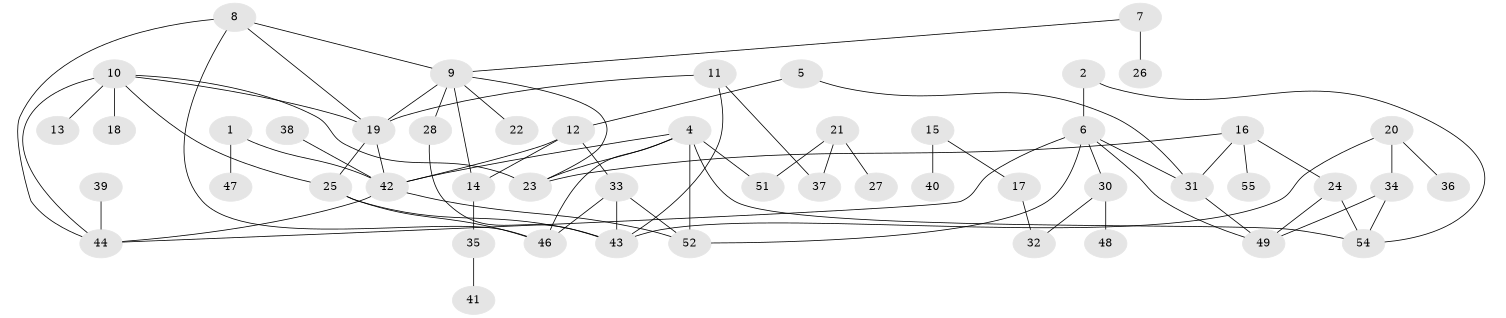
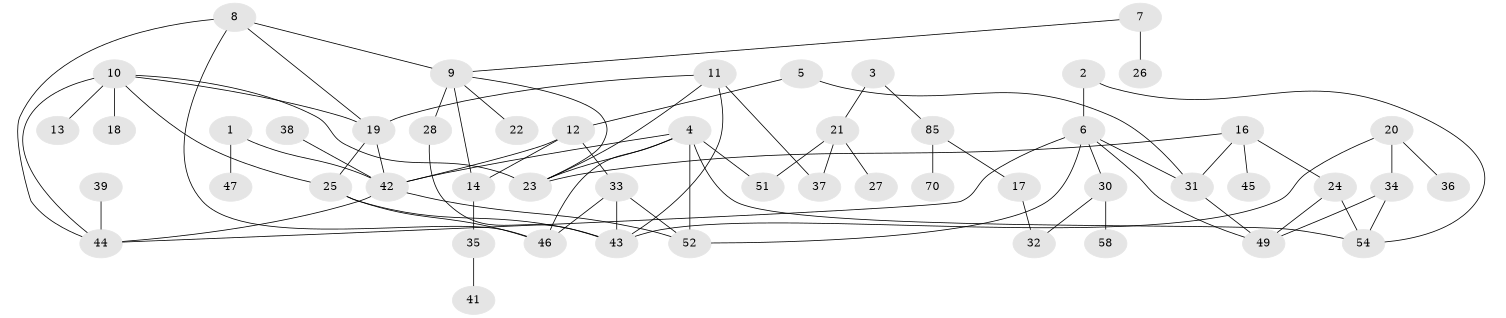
node "3": added
edge "9" -- "19": removed
node "15": label "15" -> "85"
edge "11" -- "23": added
node "40": label "40" -> "70"
node "55": label "55" -> "45"
node "48": label "48" -> "58"
